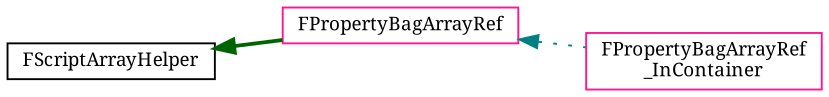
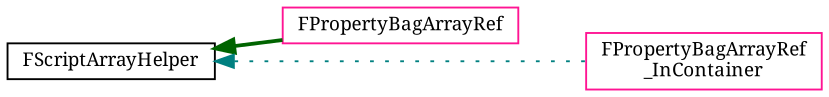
edge "FPropertyBagArrayRef _InContainer" -> "FPropertyBagArrayRef": now "FPropertyBagArrayRef _InContainer" -> "FScriptArrayHelper"
